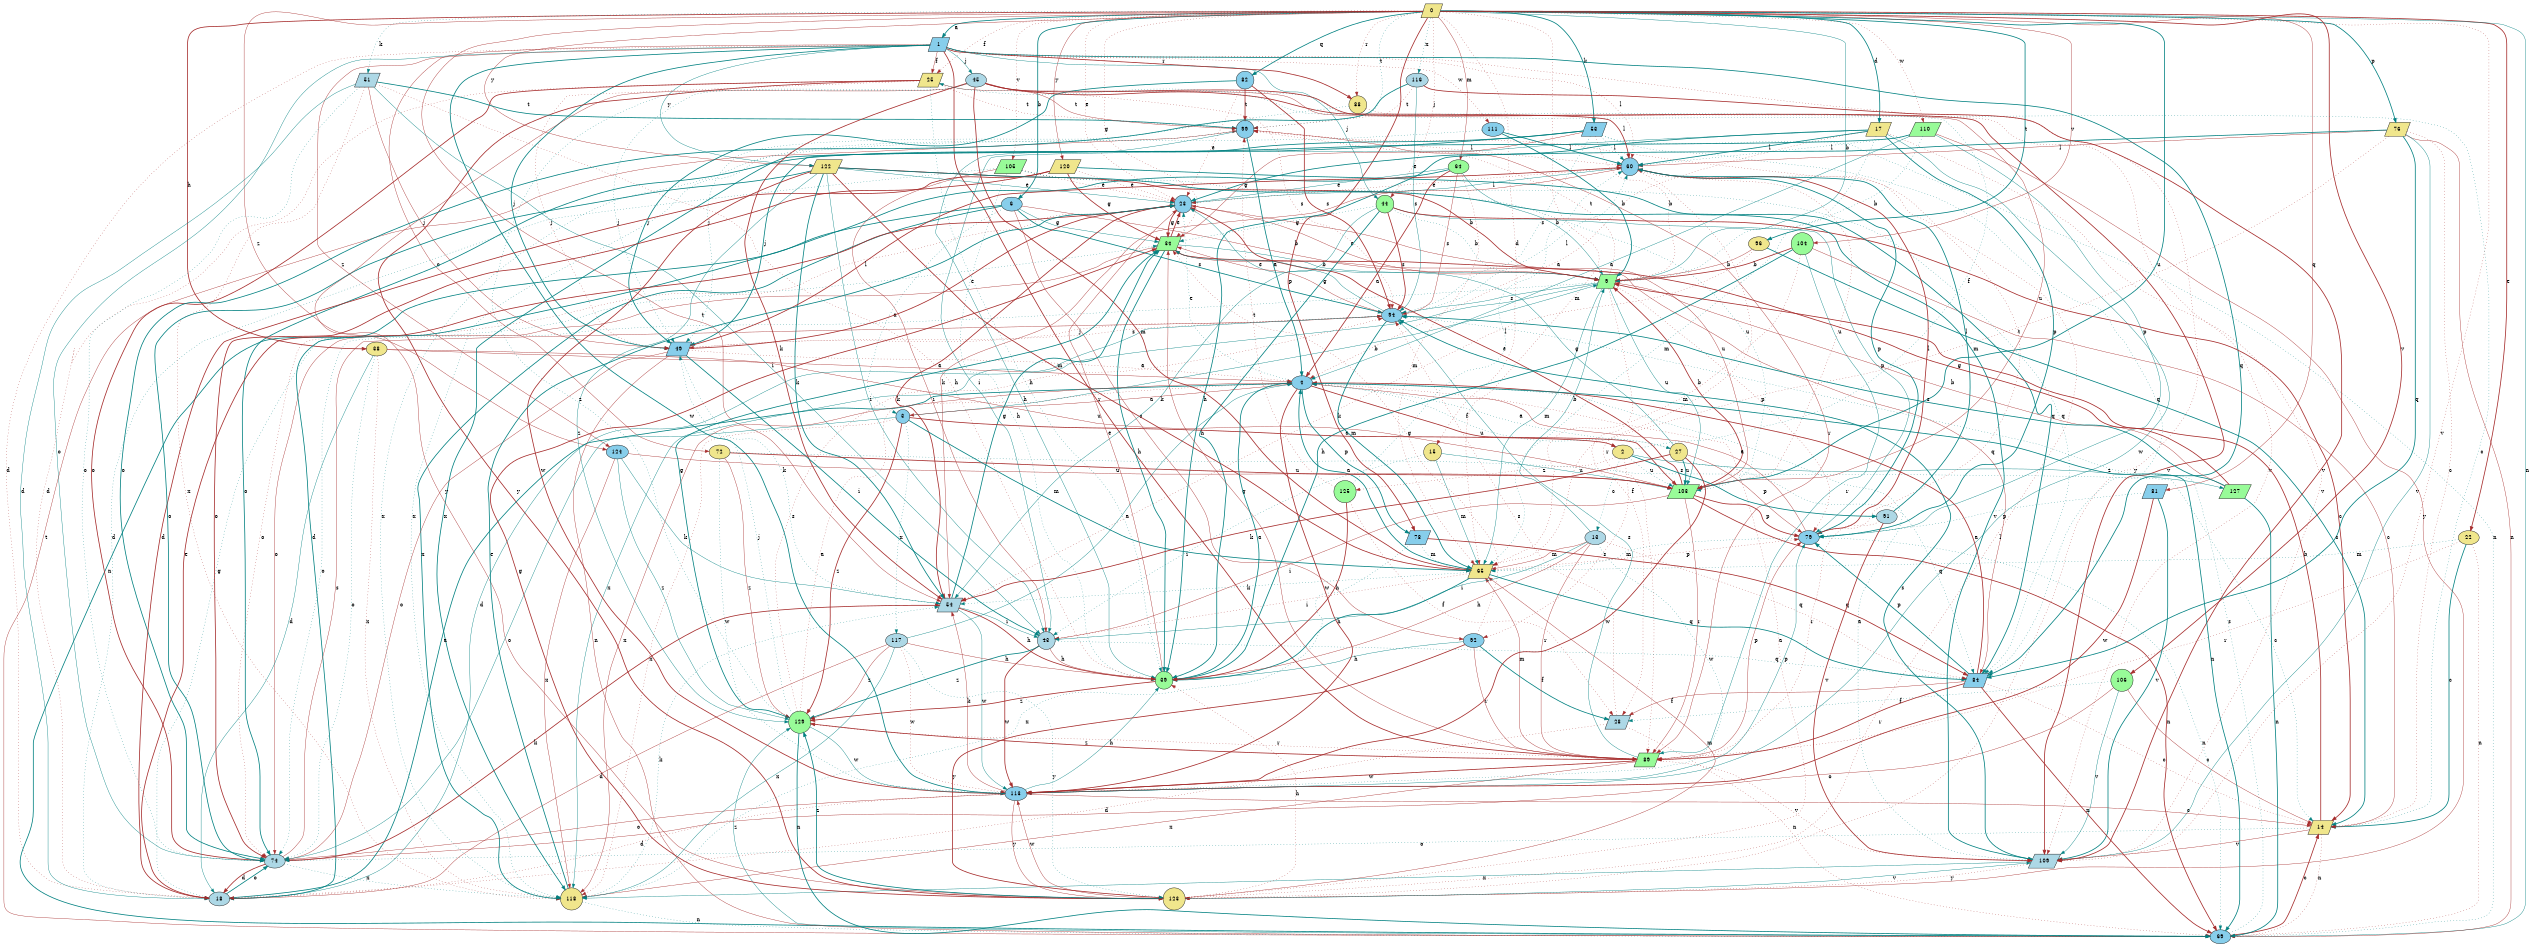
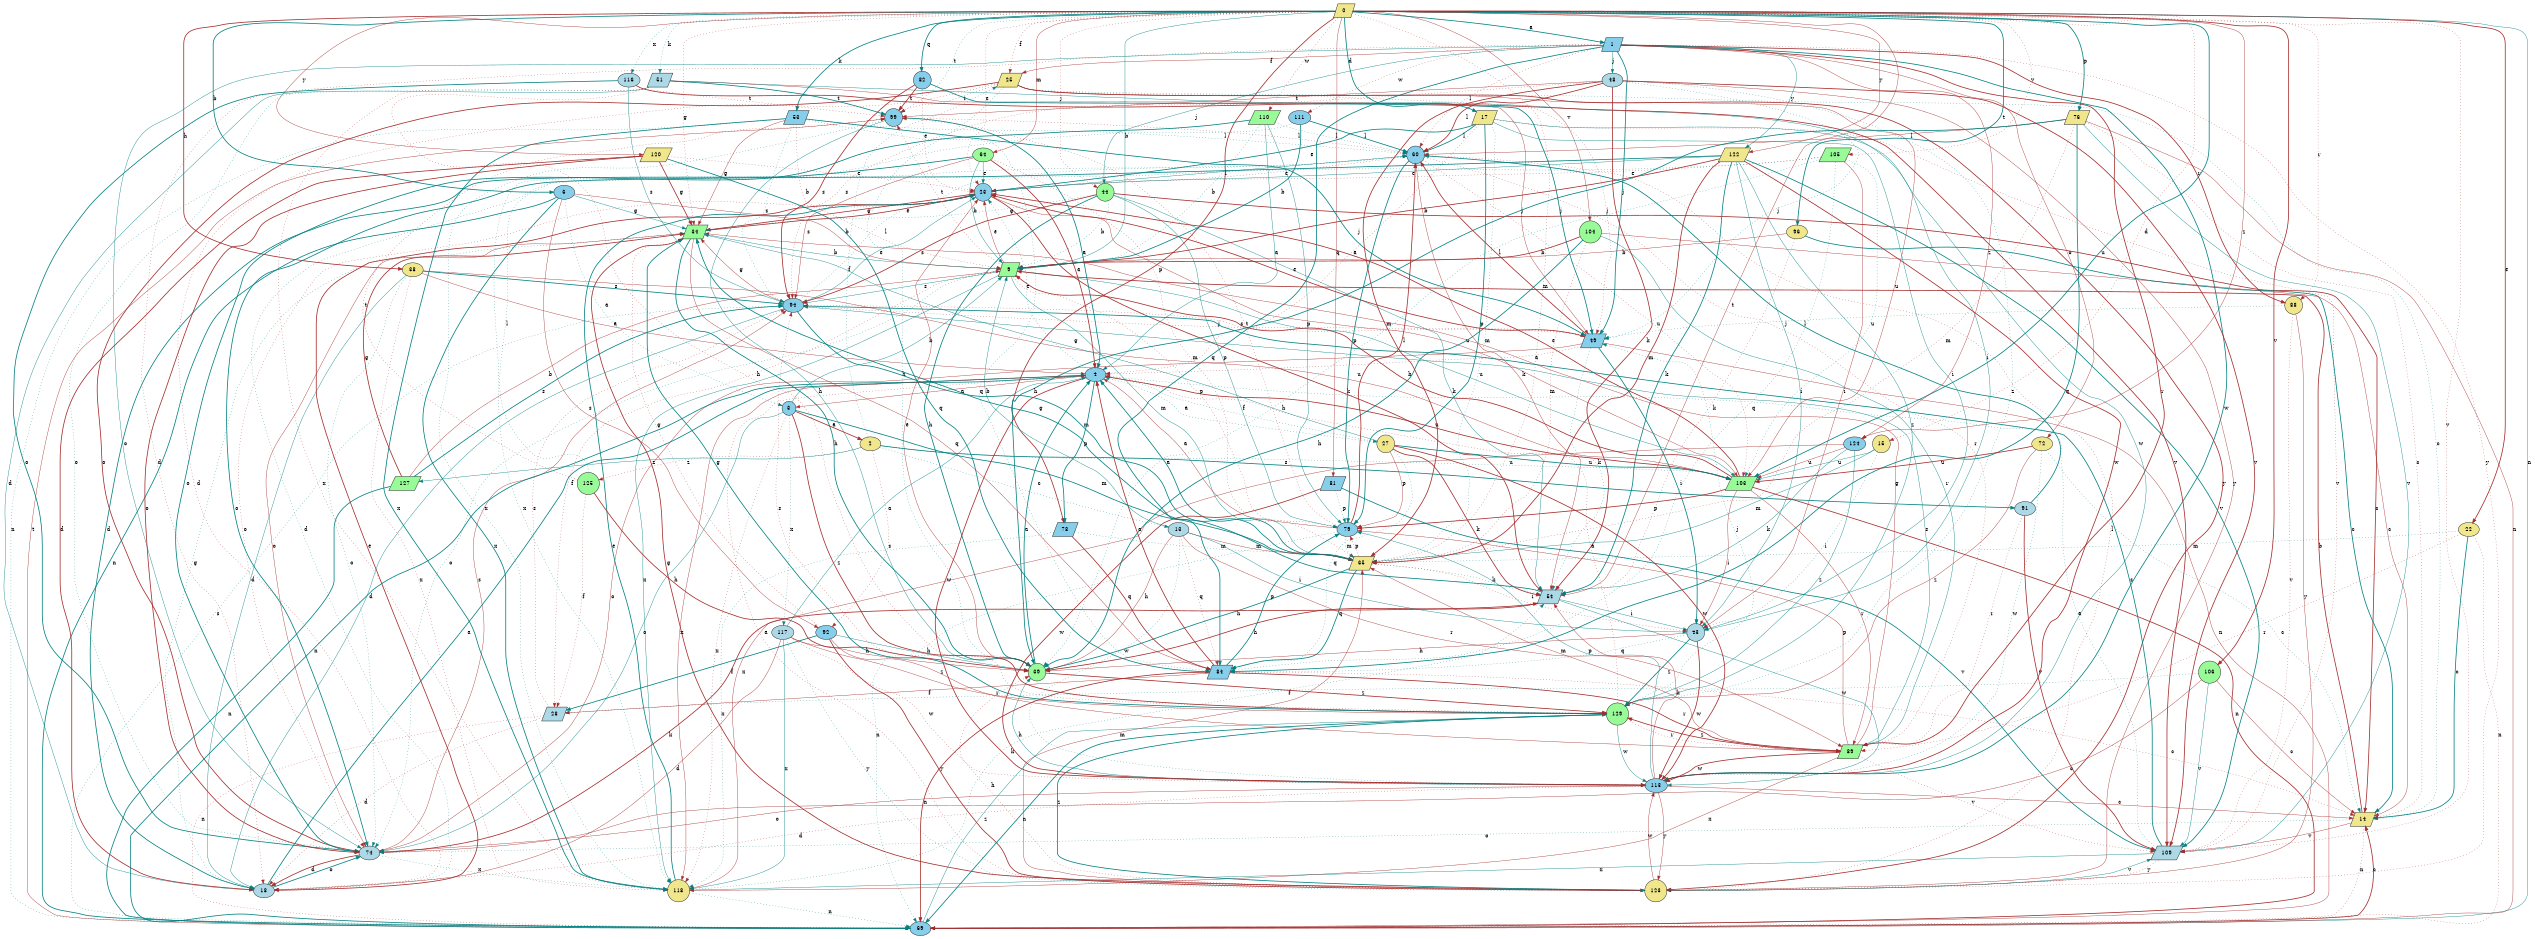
node "45": label "45" -> "48"
edge "6" -> "94": now "38" -> "94"
edge "99" -> "89": removed, label "r"
edge "110" -> "123": now "88" -> "123"
